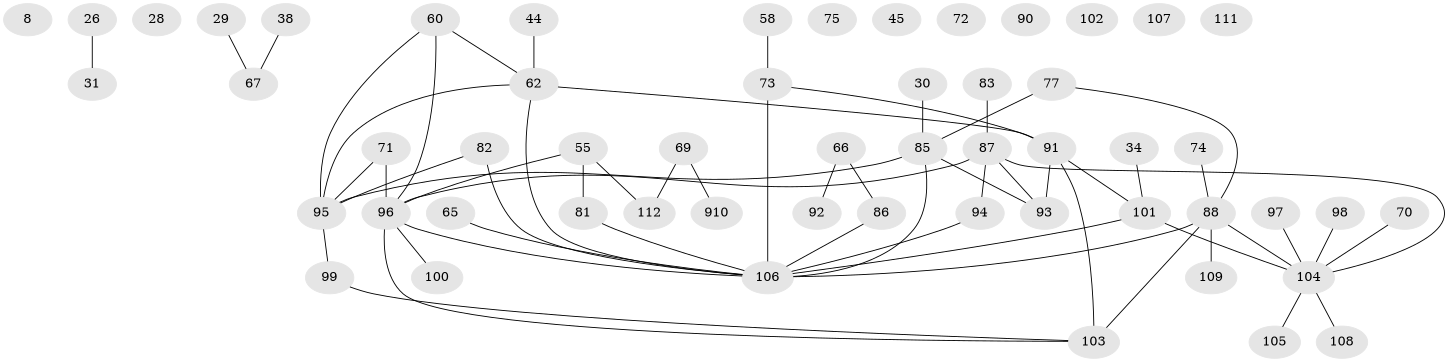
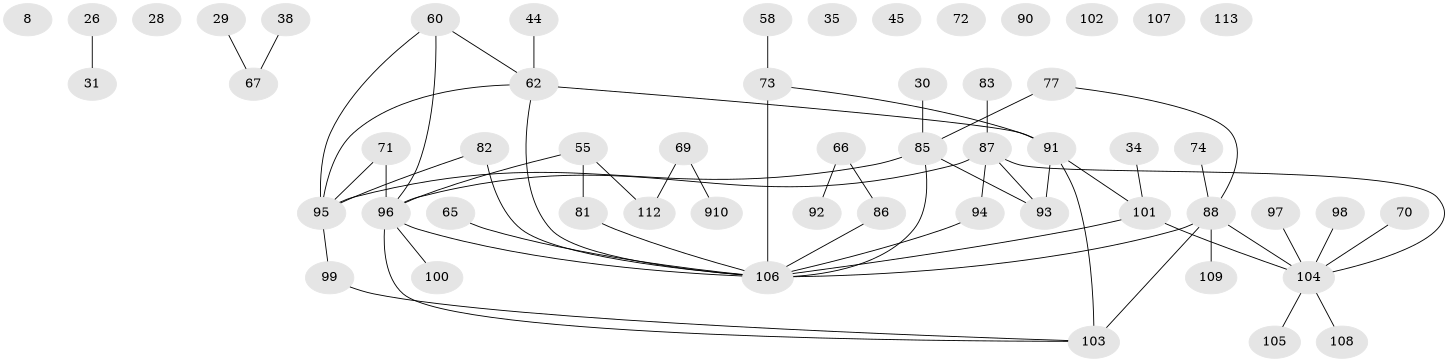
node "75": label "75" -> "35"
node "111": removed
node "113": added
